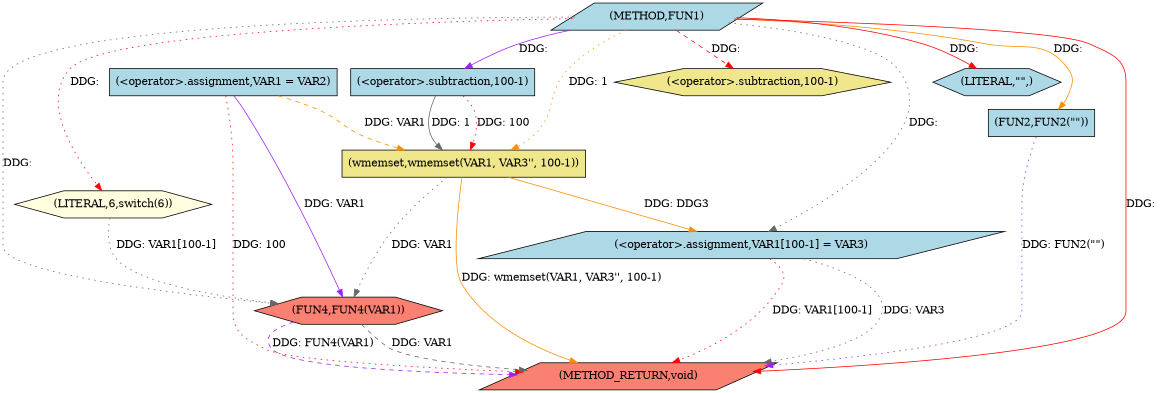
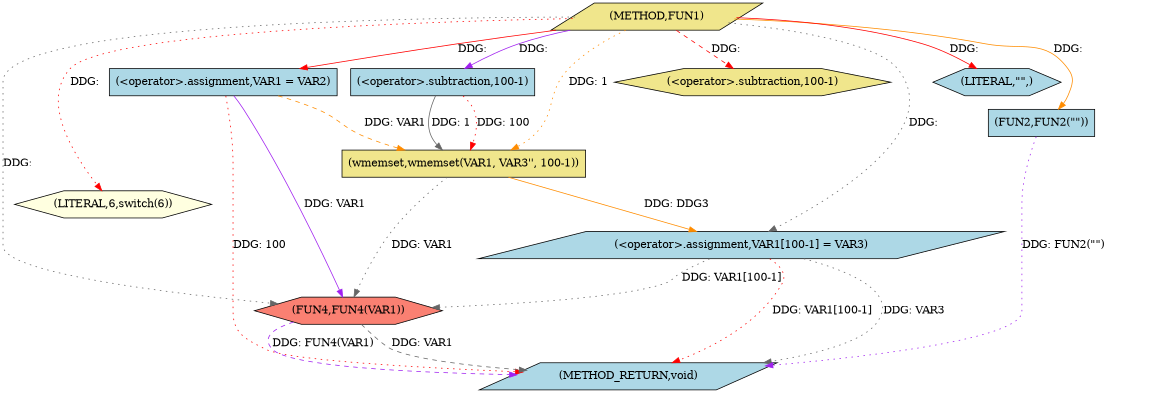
node "(METHOD,FUN1)": fillcolor lightblue -> khaki
edge "(METHOD,FUN1)" -> "(METHOD_RETURN,void)": now "(METHOD,FUN1)" -> "(<operator>.assignment,VAR1 = VAR2)"
edge "(LITERAL,6,switch(6))" -> "(FUN4,FUN4(VAR1))": now "(<operator>.assignment,VAR1[100-1] = VAR3)" -> "(FUN4,FUN4(VAR1))"
edge "(wmemset,wmemset(VAR1, VAR3'', 100-1))" -> "(METHOD_RETURN,void)": removed, label "DDG: wmemset(VAR1, VAR3'', 100-1)"
node "(METHOD_RETURN,void)": fillcolor salmon -> lightblue
